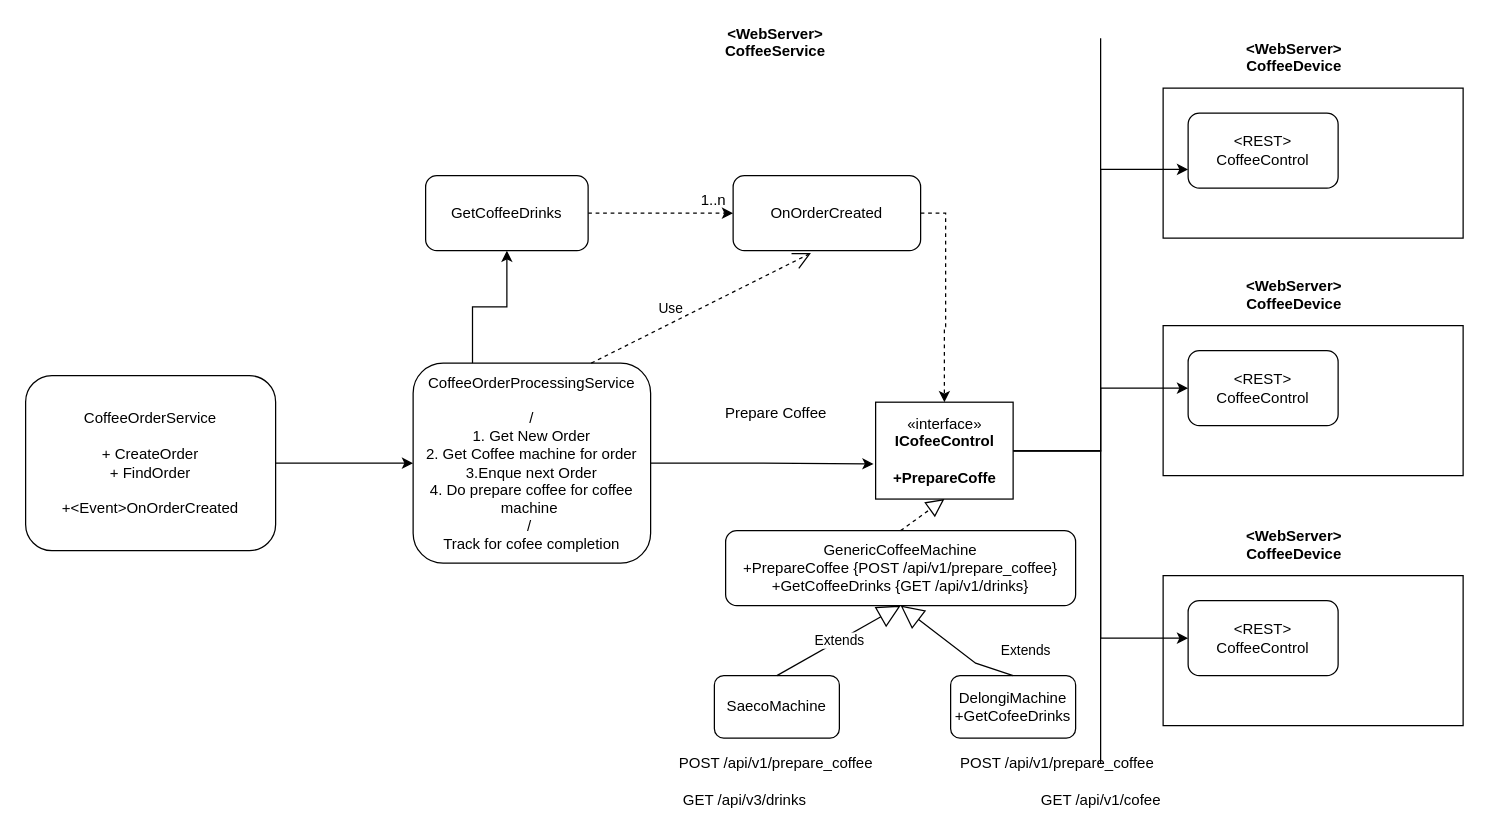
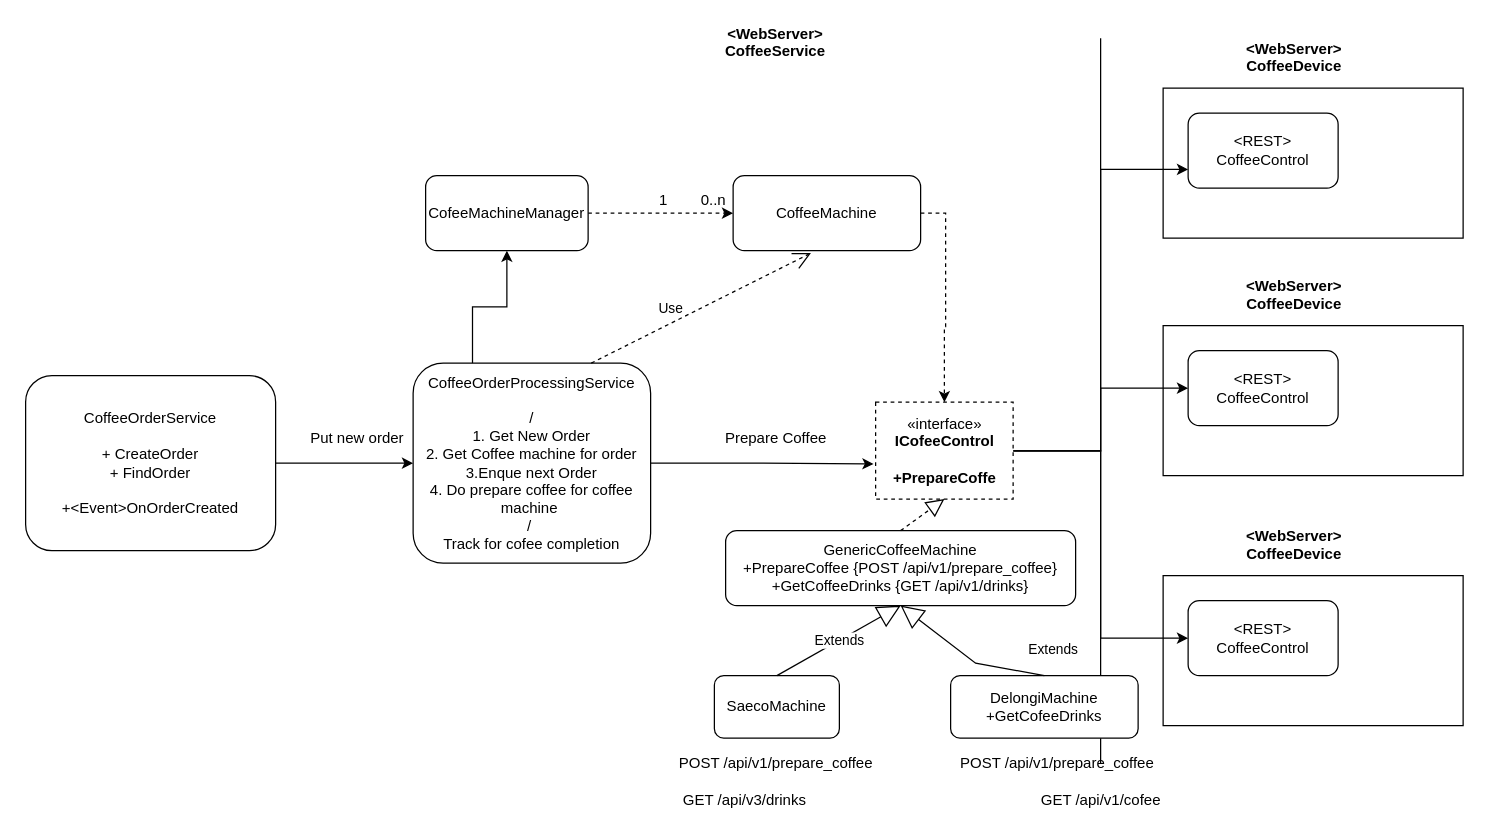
node "1": added
node "1..n": label "1..n" -> "0..n"
node "GetCoffeeDrinks": label "GetCoffeeDrinks" -> "CofeeMachineManager"
node "OnOrderCreated": label "OnOrderCreated" -> "CoffeeMachine"
node "Prepare Coffee": moved (776, 413) -> (776, 438)
node "Put new order": added
node "«interface» ICofeeControl +PrepareCoffe": style solid -> dashed
node "DelongiMachine +GetCofeeDrinks": size 125x63 -> 188x63
